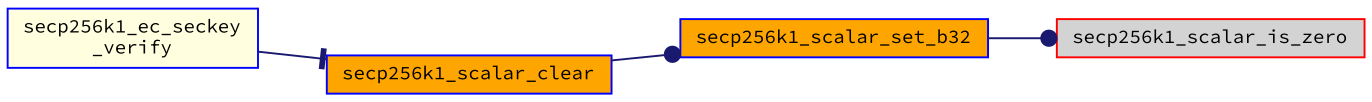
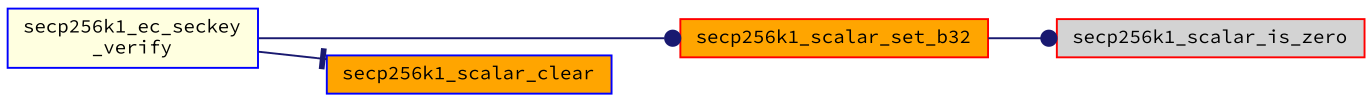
node "secp256k1_scalar_set_b32": color blue -> red
edge "secp256k1_scalar_clear" -> "secp256k1_scalar_set_b32": now "secp256k1_ec_seckey _verify" -> "secp256k1_scalar_set_b32"
